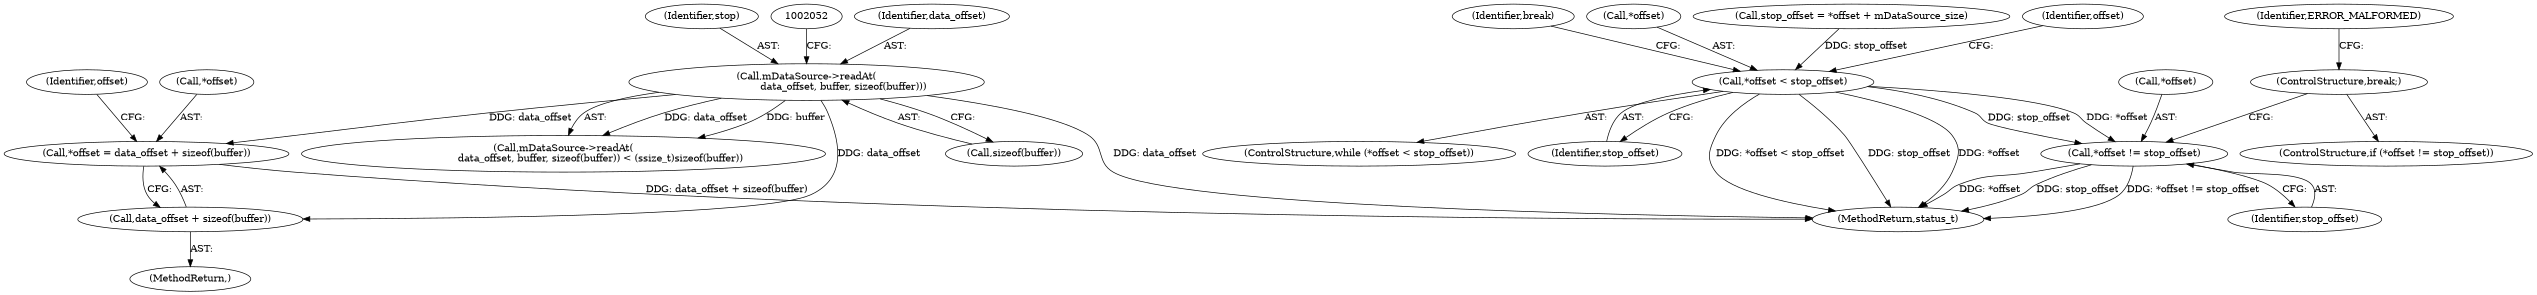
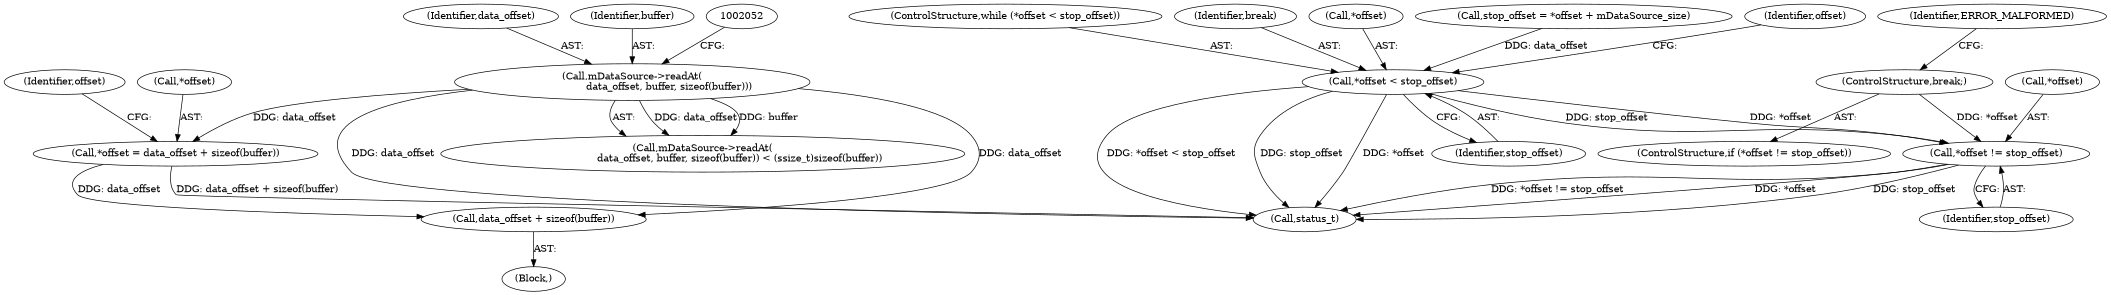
node "(Identifier,stop)": label "(Identifier,stop)" -> "(Identifier,buffer)"
edge "(Identifier,break)" -> "(Call,*offset < stop_offset)": label "CFG: " -> "AST: "
edge "(Call,stop_offset = *offset + mDataSource_size)" -> "(Call,*offset < stop_offset)": label "DDG: stop_offset" -> "DDG: data_offset"
edge "(Call,*offset < stop_offset)" -> "(ControlStructure,while (*offset < stop_offset))": reversed
edge "(ControlStructure,break;)" -> "(Call,*offset != stop_offset)": label "CFG: " -> "DDG: *offset"
node "(Call,sizeof(buffer))": removed
edge "(Call,data_offset + sizeof(buffer))" -> "(Call,*offset = data_offset + sizeof(buffer))": removed, label "AST:"
edge "(Call,*offset = data_offset + sizeof(buffer))" -> "(Call,data_offset + sizeof(buffer))": label "CFG: " -> "DDG: data_offset"
node "(MethodReturn,status_t)": label "(MethodReturn,status_t)" -> "(Call,status_t)"
node "(MethodReturn,)": label "(MethodReturn,)" -> "(Block,)"
